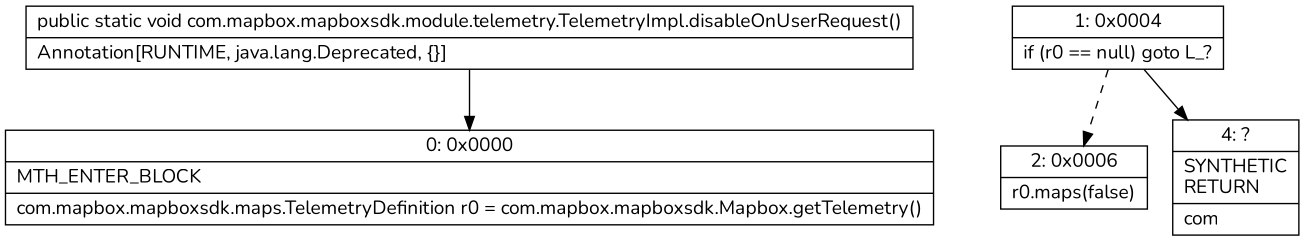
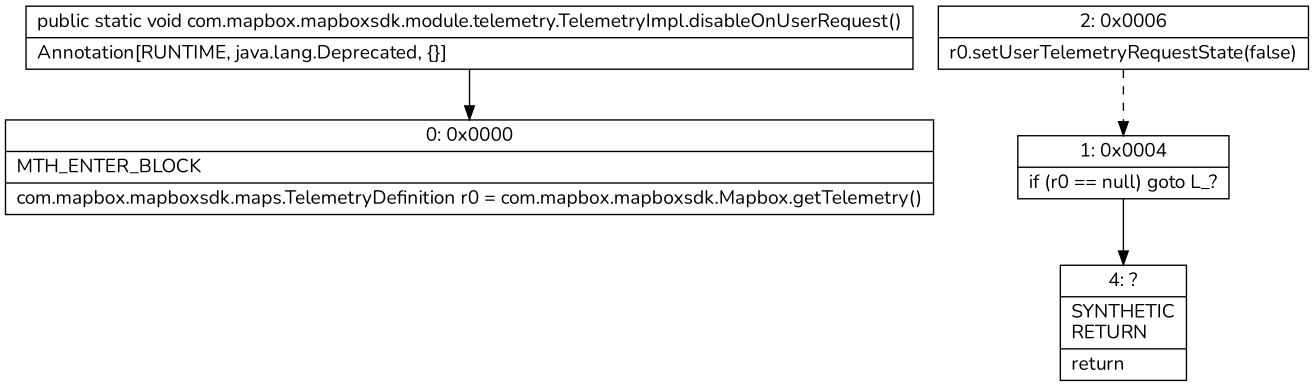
edge "1: 0x0004" -> "2: 0x0006": reversed
node "2: 0x0006": text "r0.maps(false)" -> "r0.setUserTelemetryRequestState(false)"
node "4: ?": text "com" -> "return"
